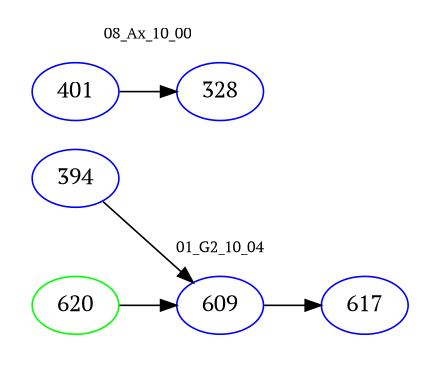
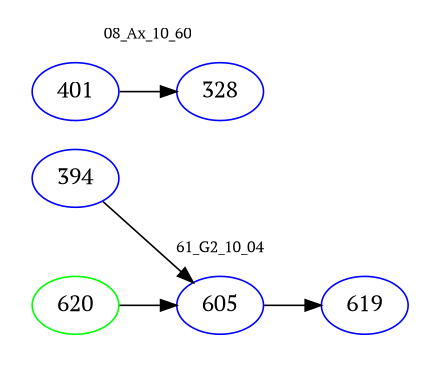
cluster "08_Ax_10_00": label "08_Ax_10_00" -> "08_Ax_10_60"
cluster "01_G2_10_04": label "01_G2_10_04" -> "61_G2_10_04"
node "609": label "609" -> "605"
node "617": label "617" -> "619"
